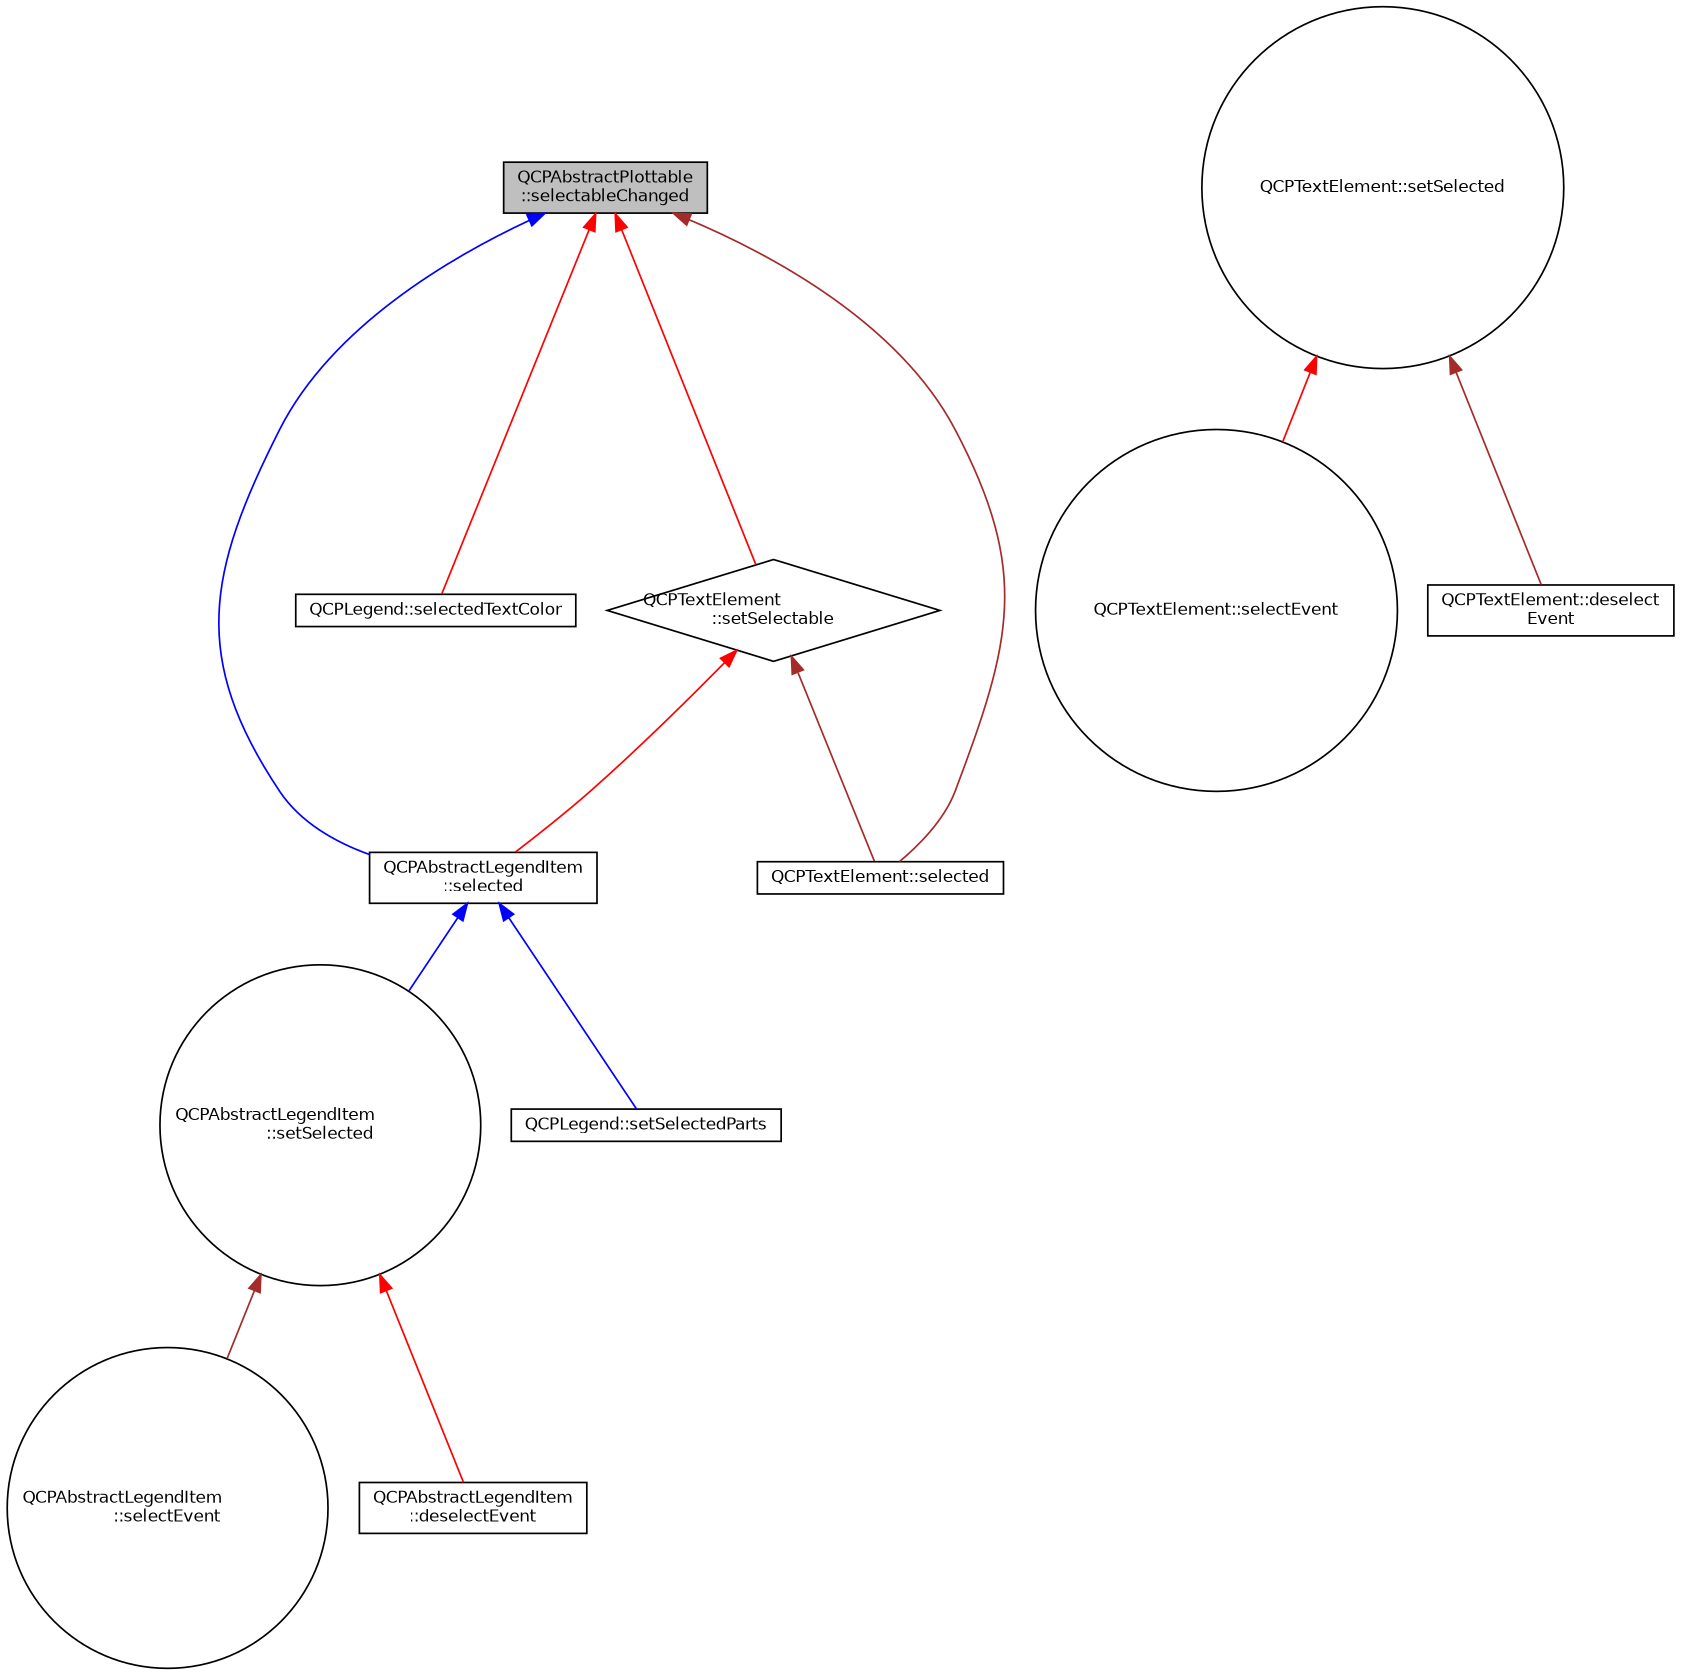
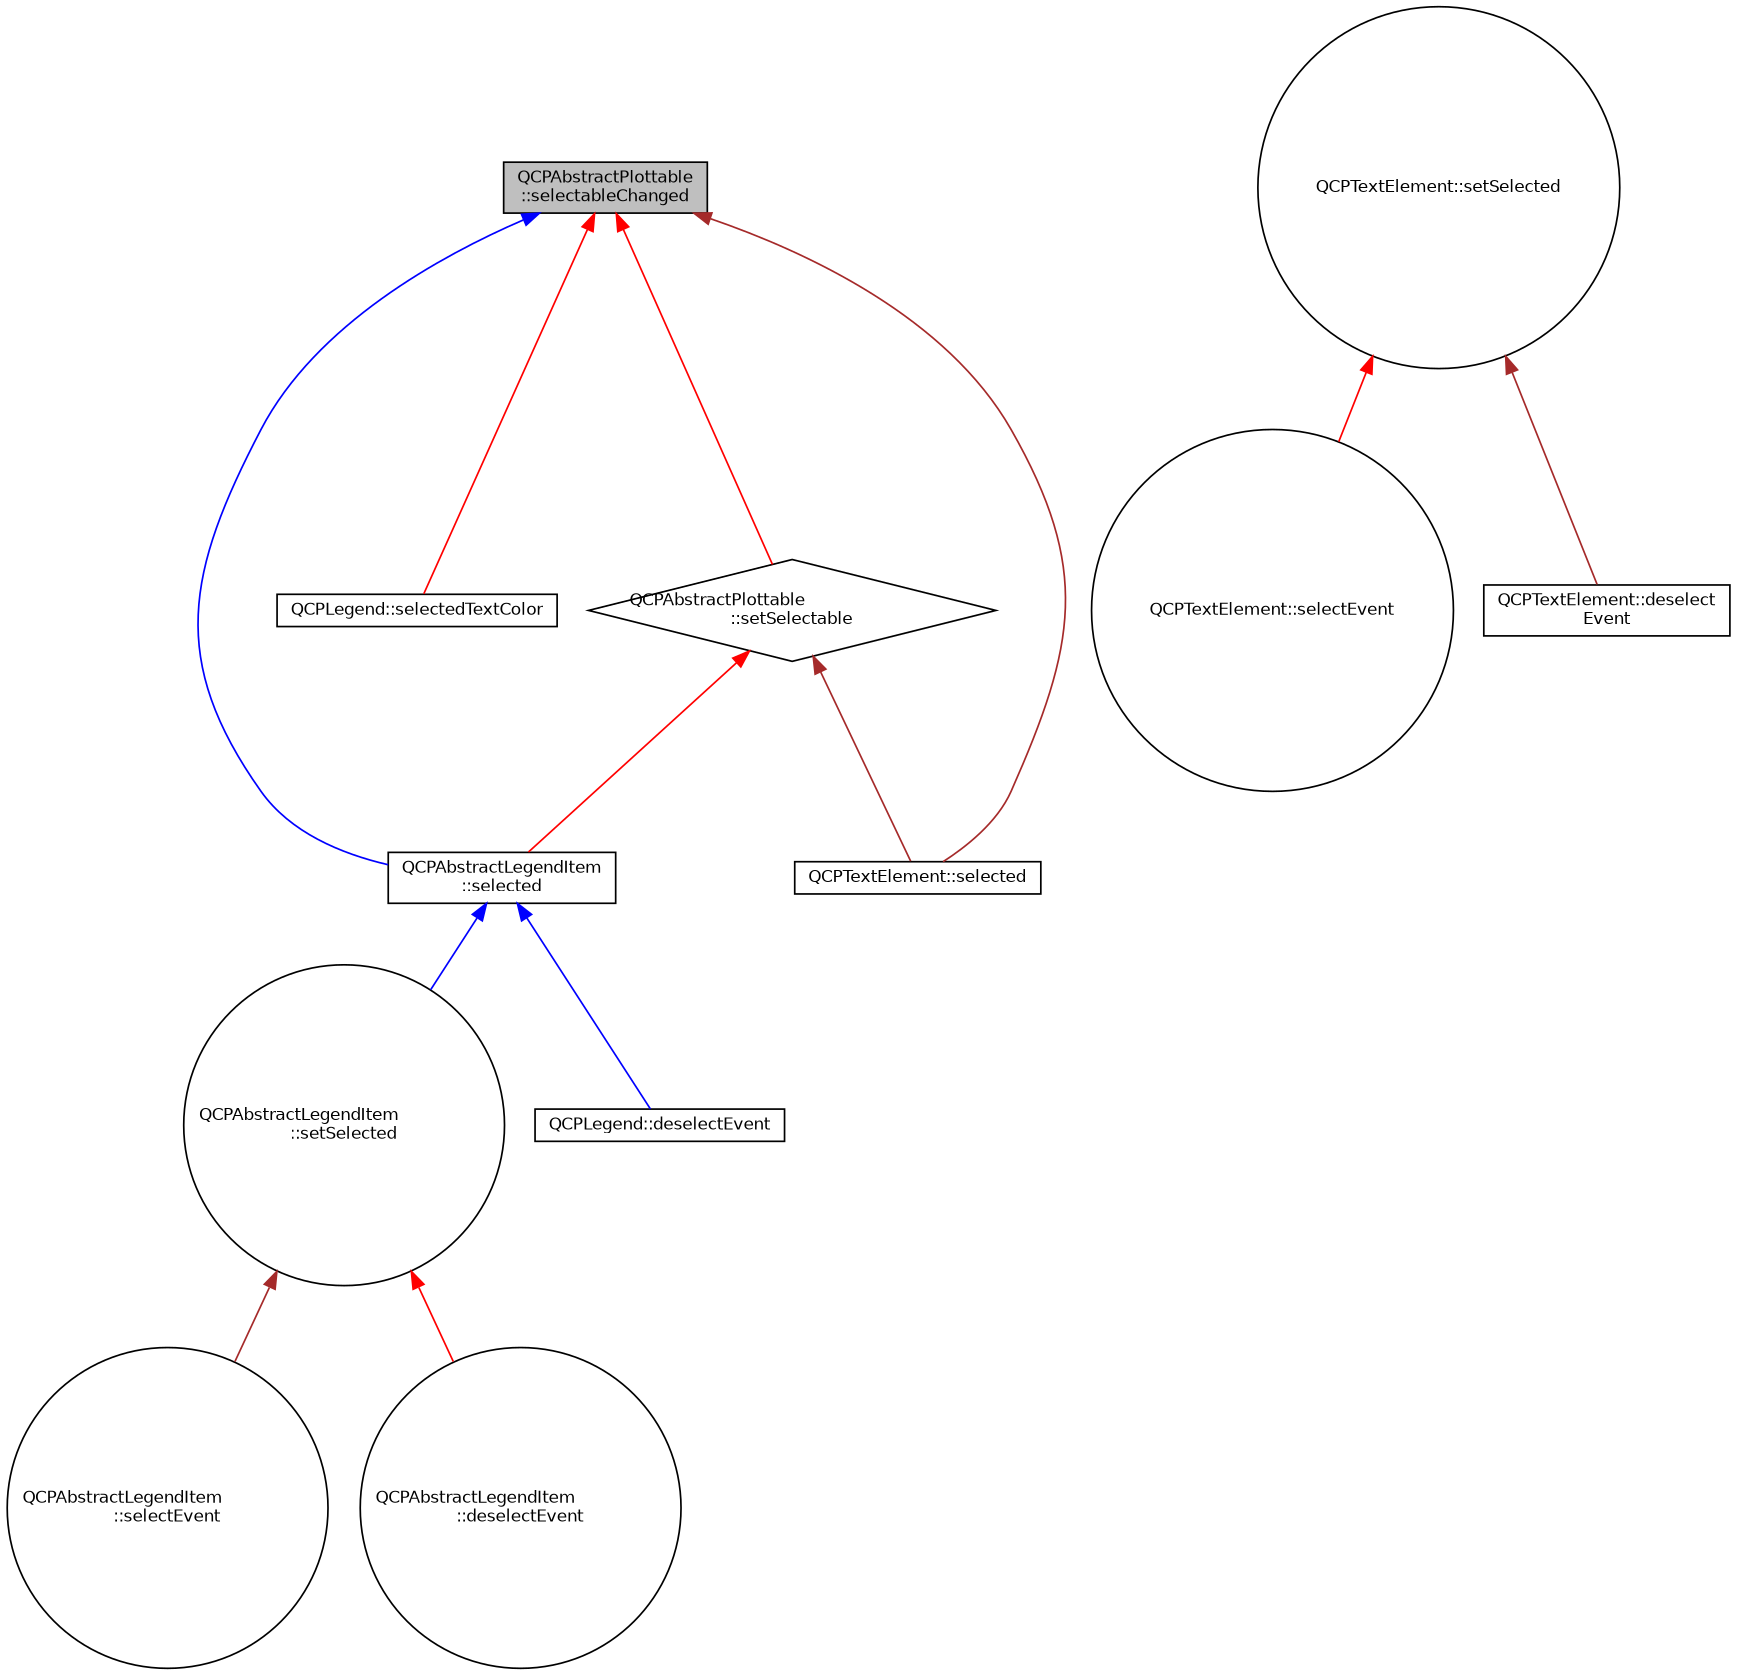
node "QCPTextElement ::setSelectable": label "QCPTextElement ::setSelectable" -> "QCPAbstractPlottable ::setSelectable"
node "QCPLegend::setSelectedParts": label "QCPLegend::setSelectedParts" -> "QCPLegend::deselectEvent"
node "QCPAbstractLegendItem ::deselectEvent": shape box -> circle
